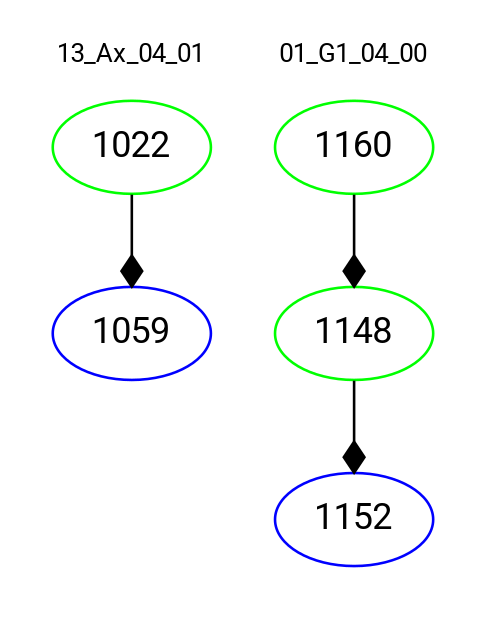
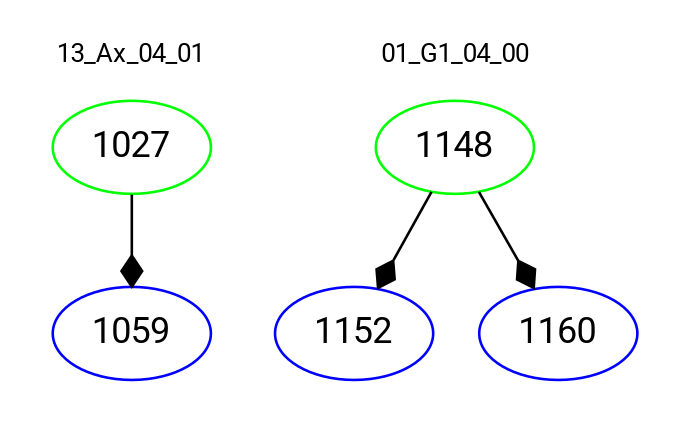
node "1022": label "1022" -> "1027"
node "1160": color green -> blue
edge "1160" -> "1148": reversed
